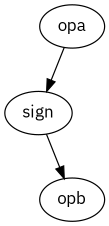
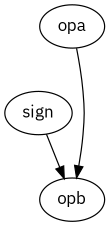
edge "opa" -> "sign": now "opa" -> "opb"
